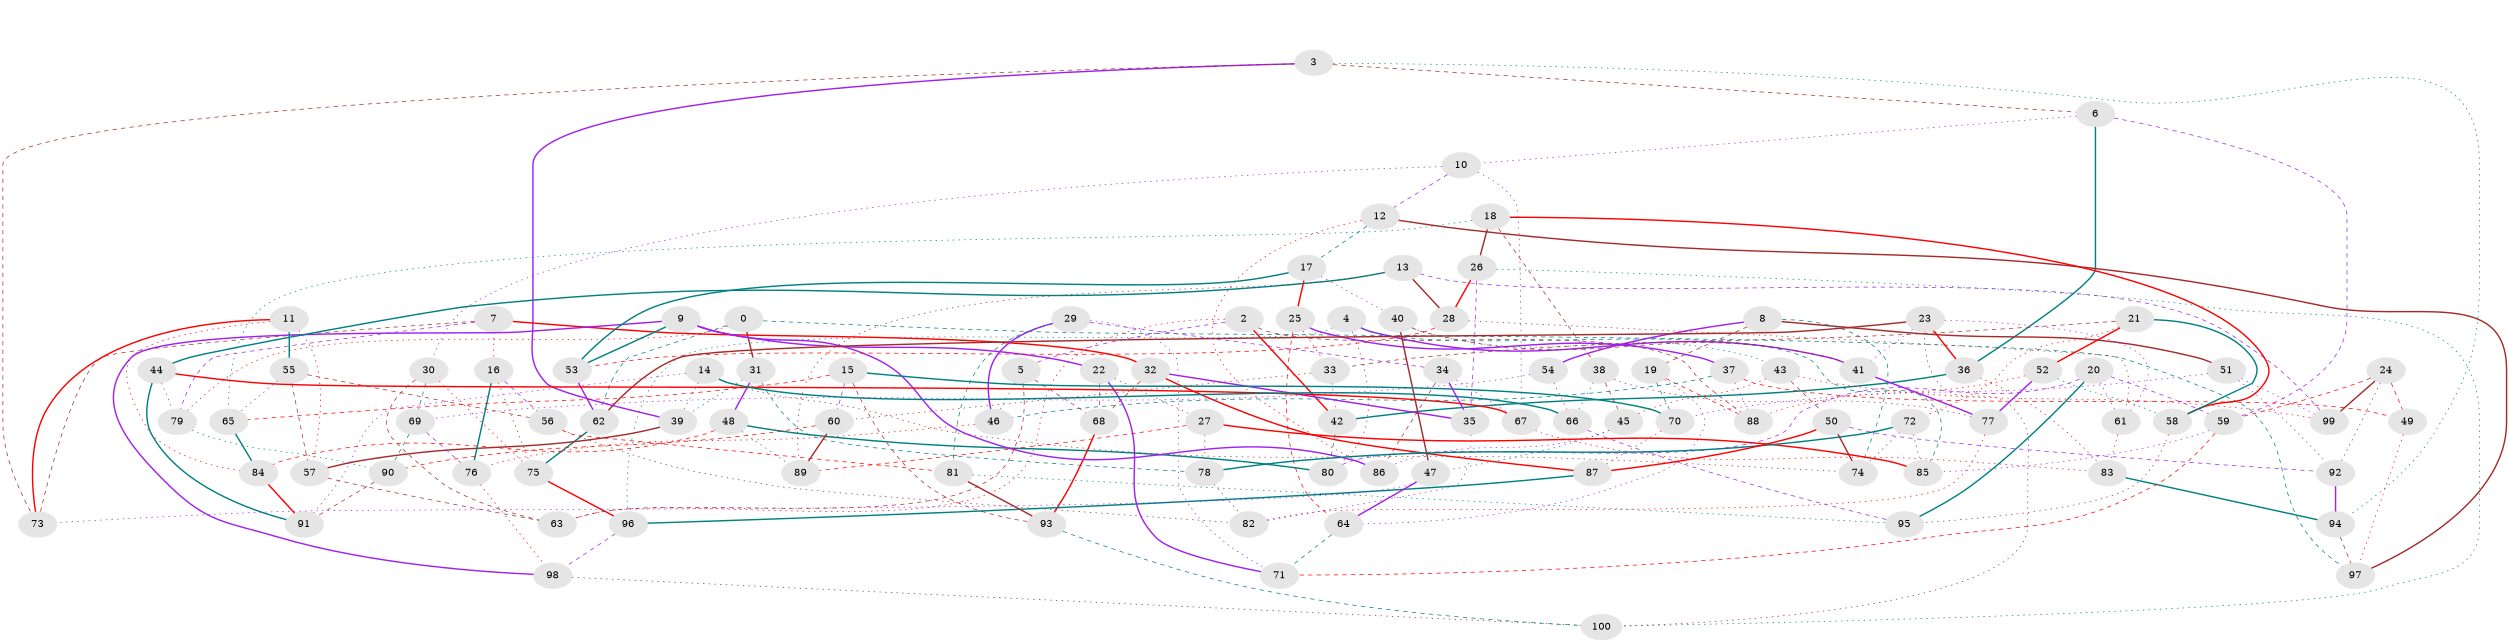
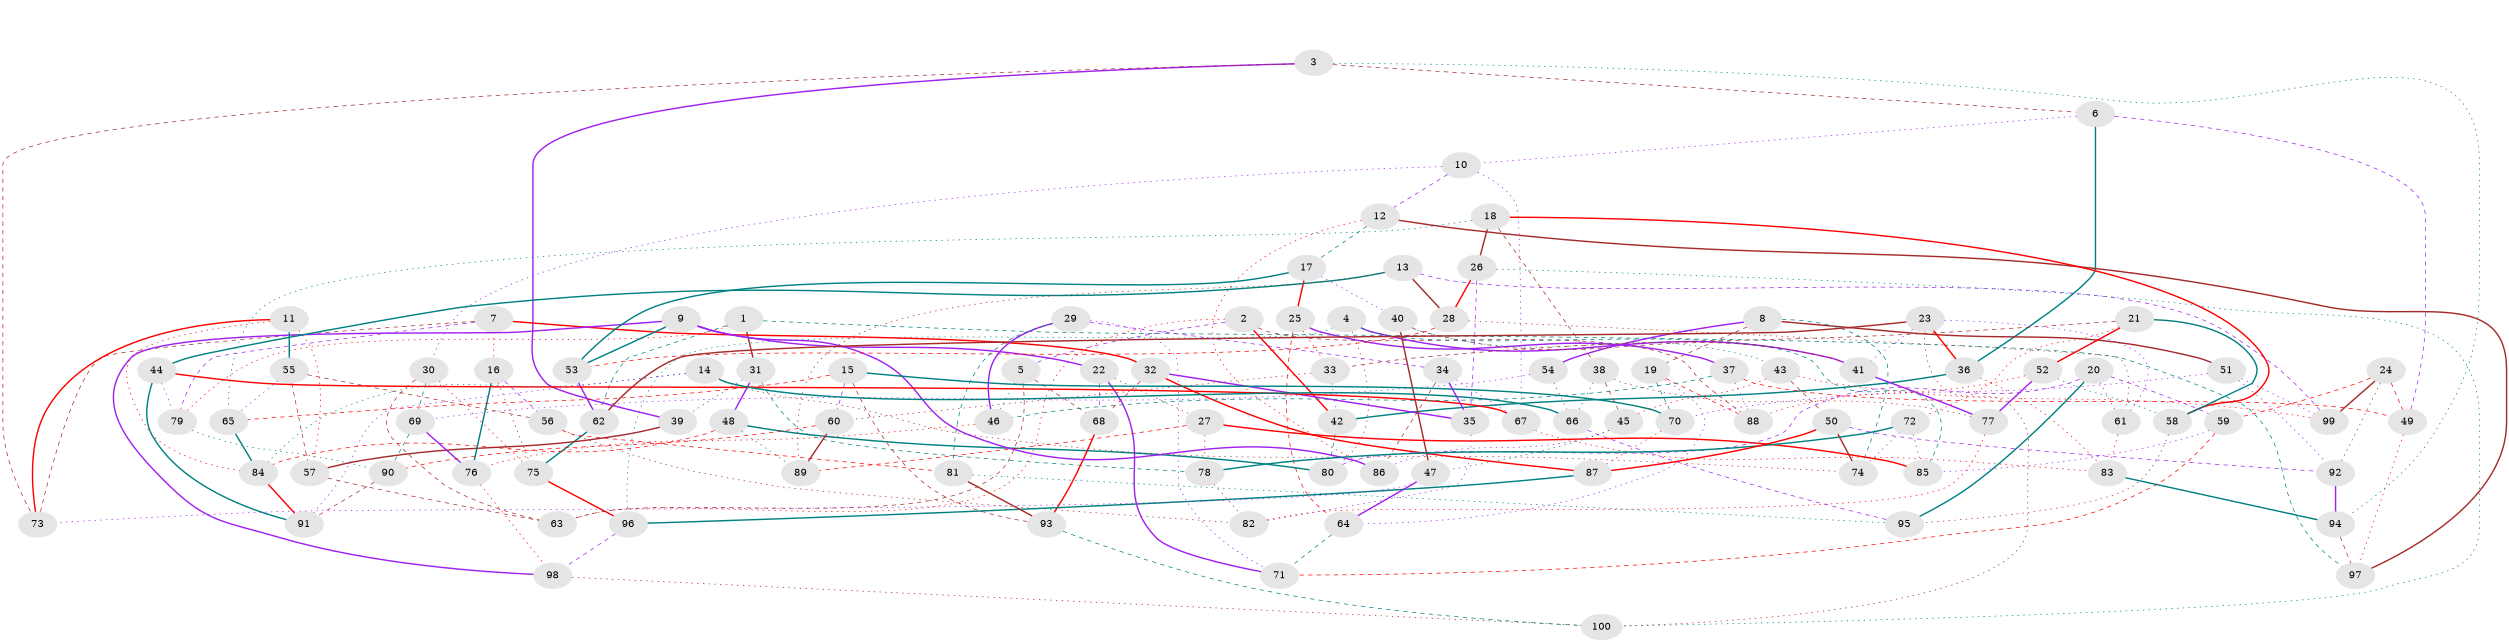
edge "6" -- "59": now "6" -- "49"
node "0": label "0" -> "1"
edge "14" -- "39": now "14" -- "84"
edge "69" -- "76": style dashed -> bold
